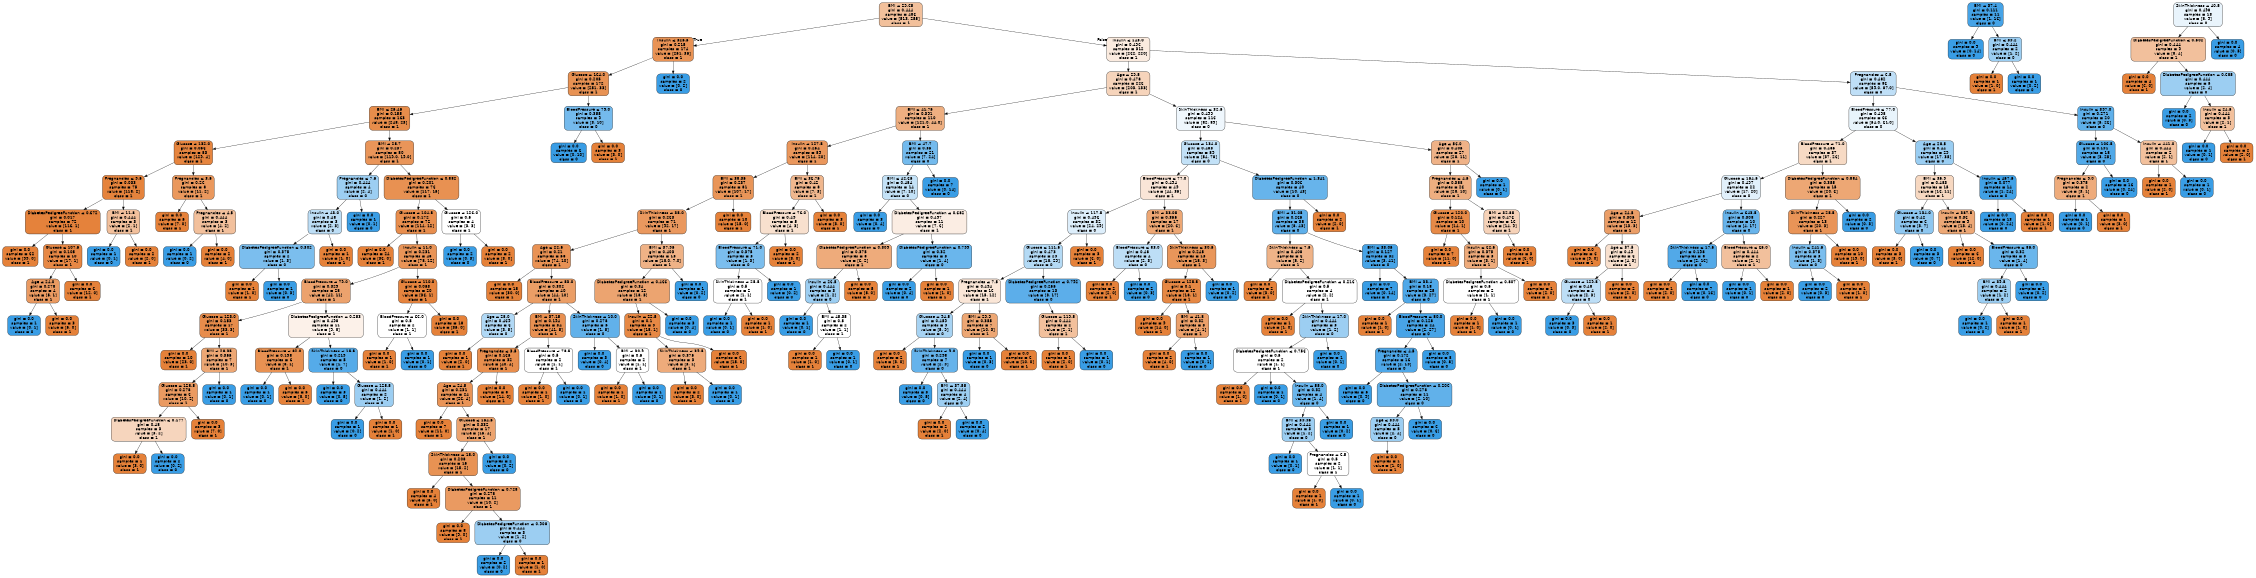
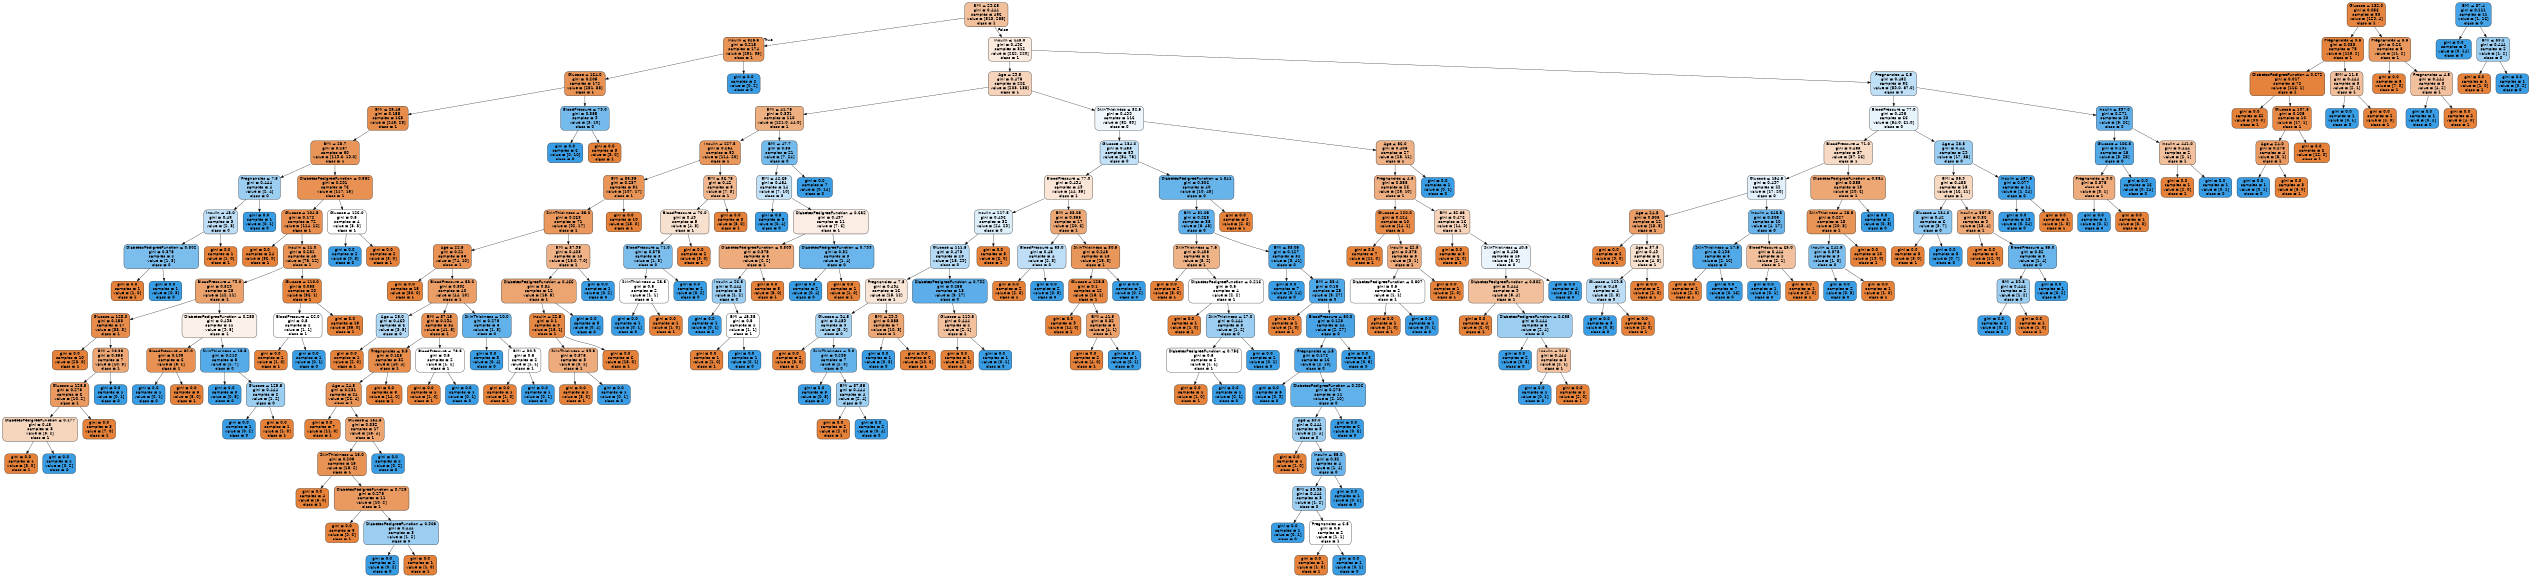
edge "BMI ≤ 25.45" -> "Glucose ≤ 132.0": removed
node "Pregnancies ≤ 9.0": text "samples = 2" -> "class = 2"
edge "BMI ≤ 32.85" -> "SkinThickness ≤ 40.5": added
edge "DiabetesPedigreeFunction ≤ 0.756" -> "Insulin ≤ 55.0": now "Age ≤ 39.0" -> "Insulin ≤ 55.0"
